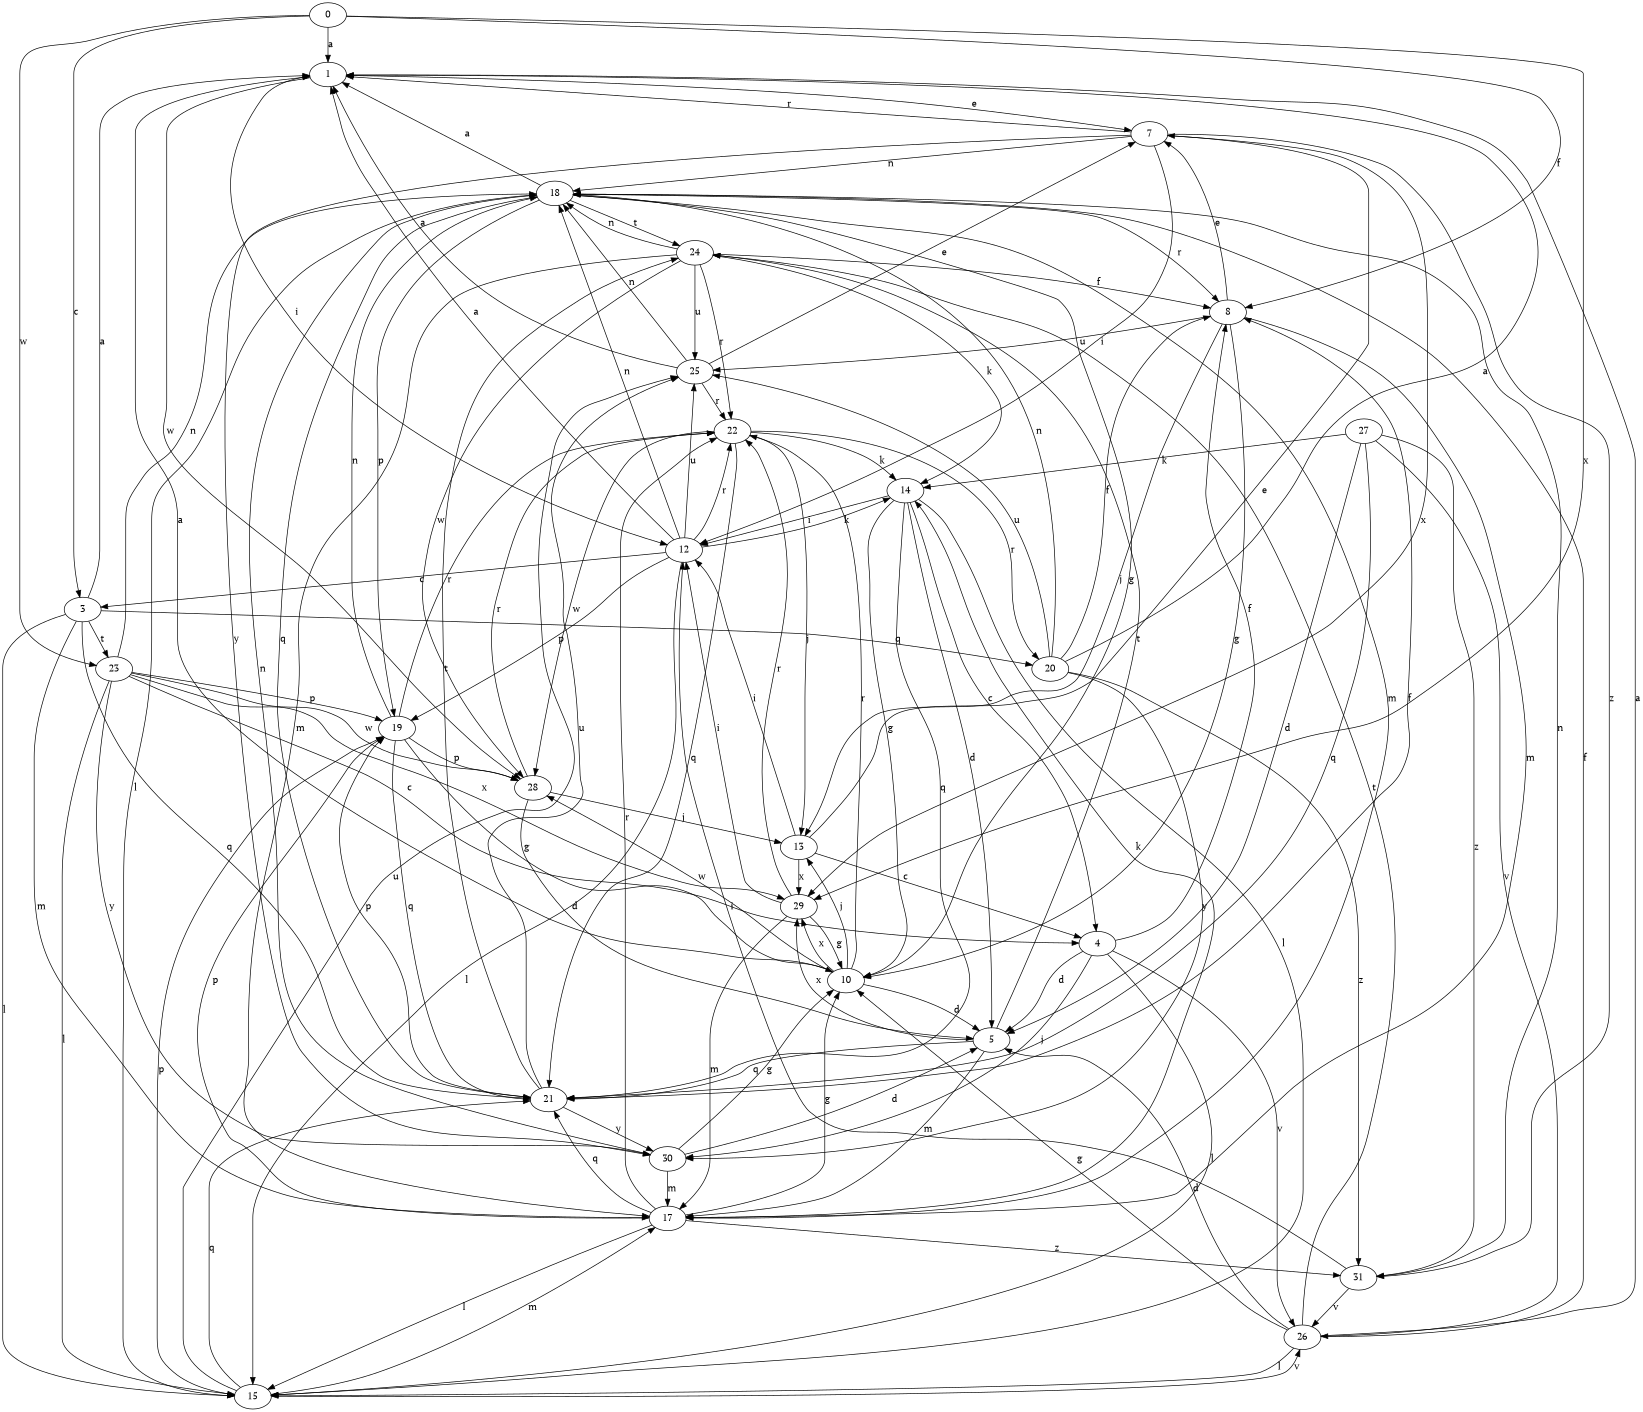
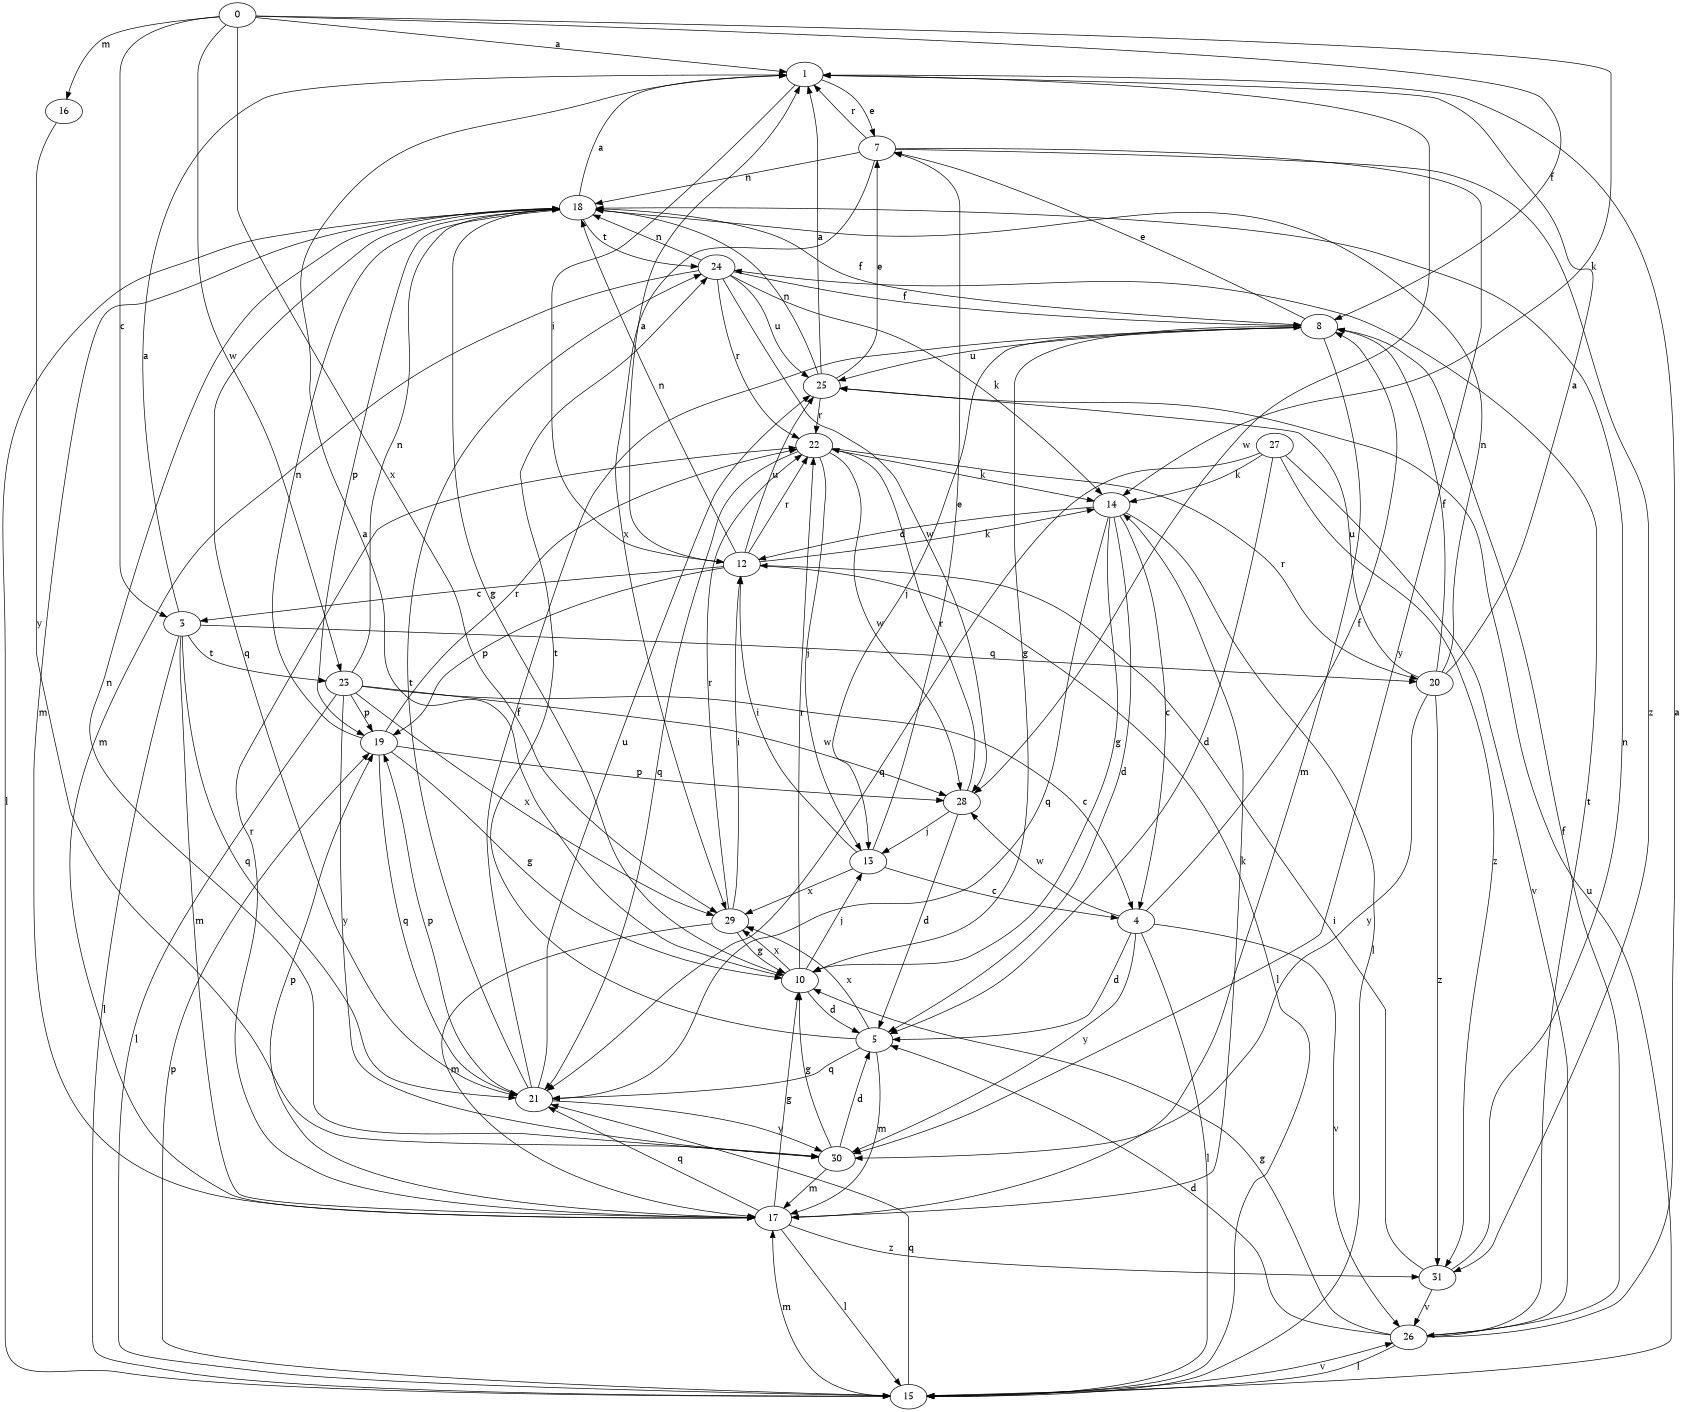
edge "0" -> "14": added, label "k"
node "16": added
edge "18" -> "8": label "r" -> "f"
edge "7" -> "12": removed, label "i"
edge "26" -> "18": now "26" -> "8"
edge "14" -> "12": label "i" -> "d"
edge "10" -> "28": now "4" -> "28"
edge "4" -> "30": label "j" -> "y"
